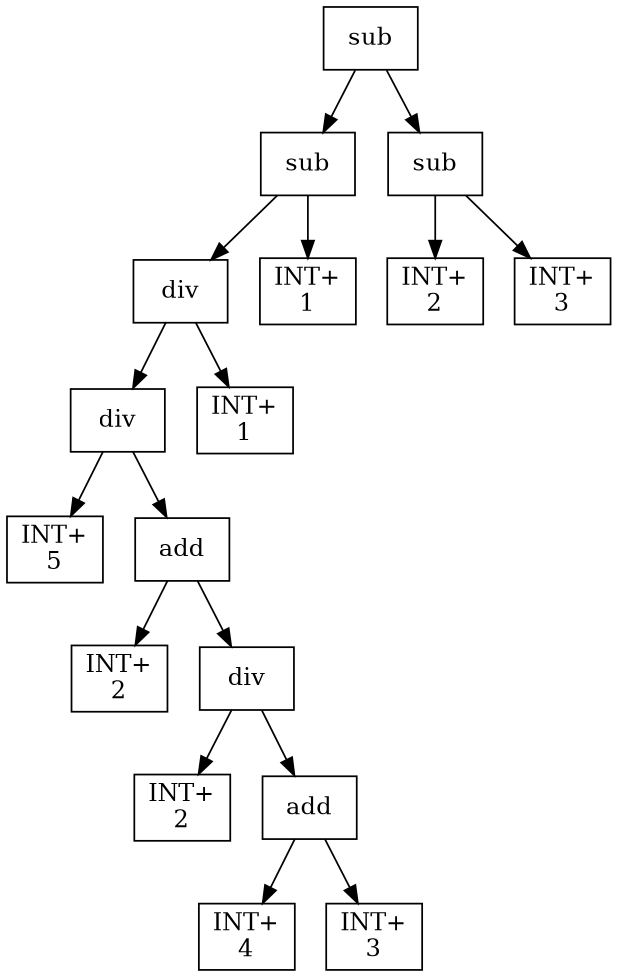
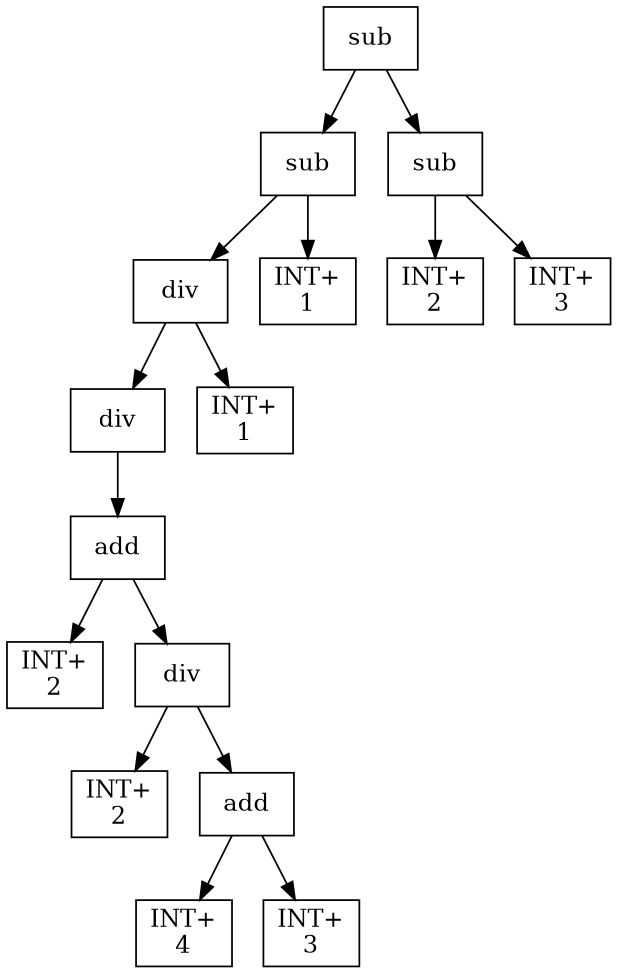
node "INT+ 5": removed
